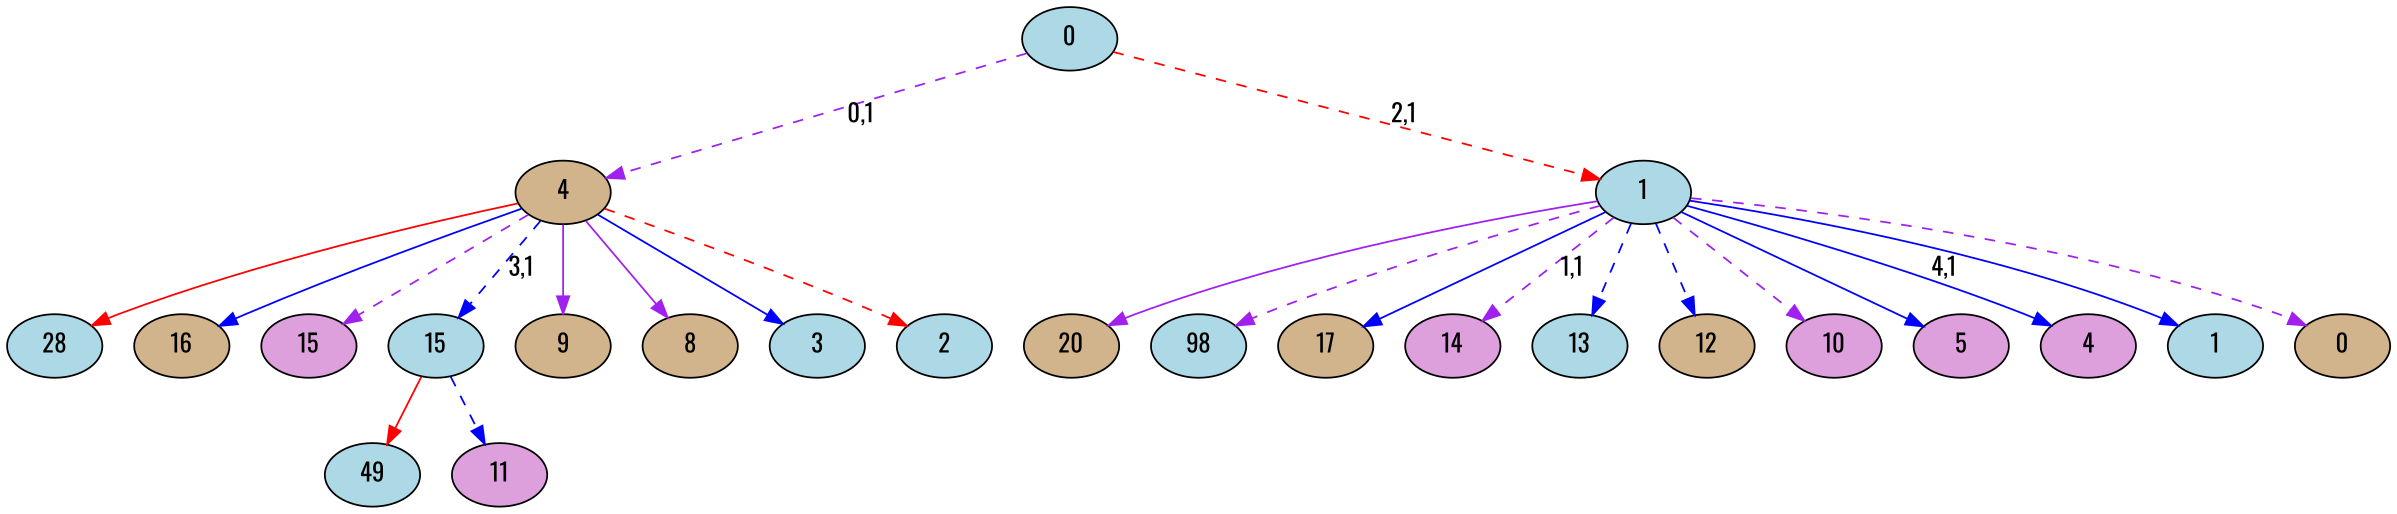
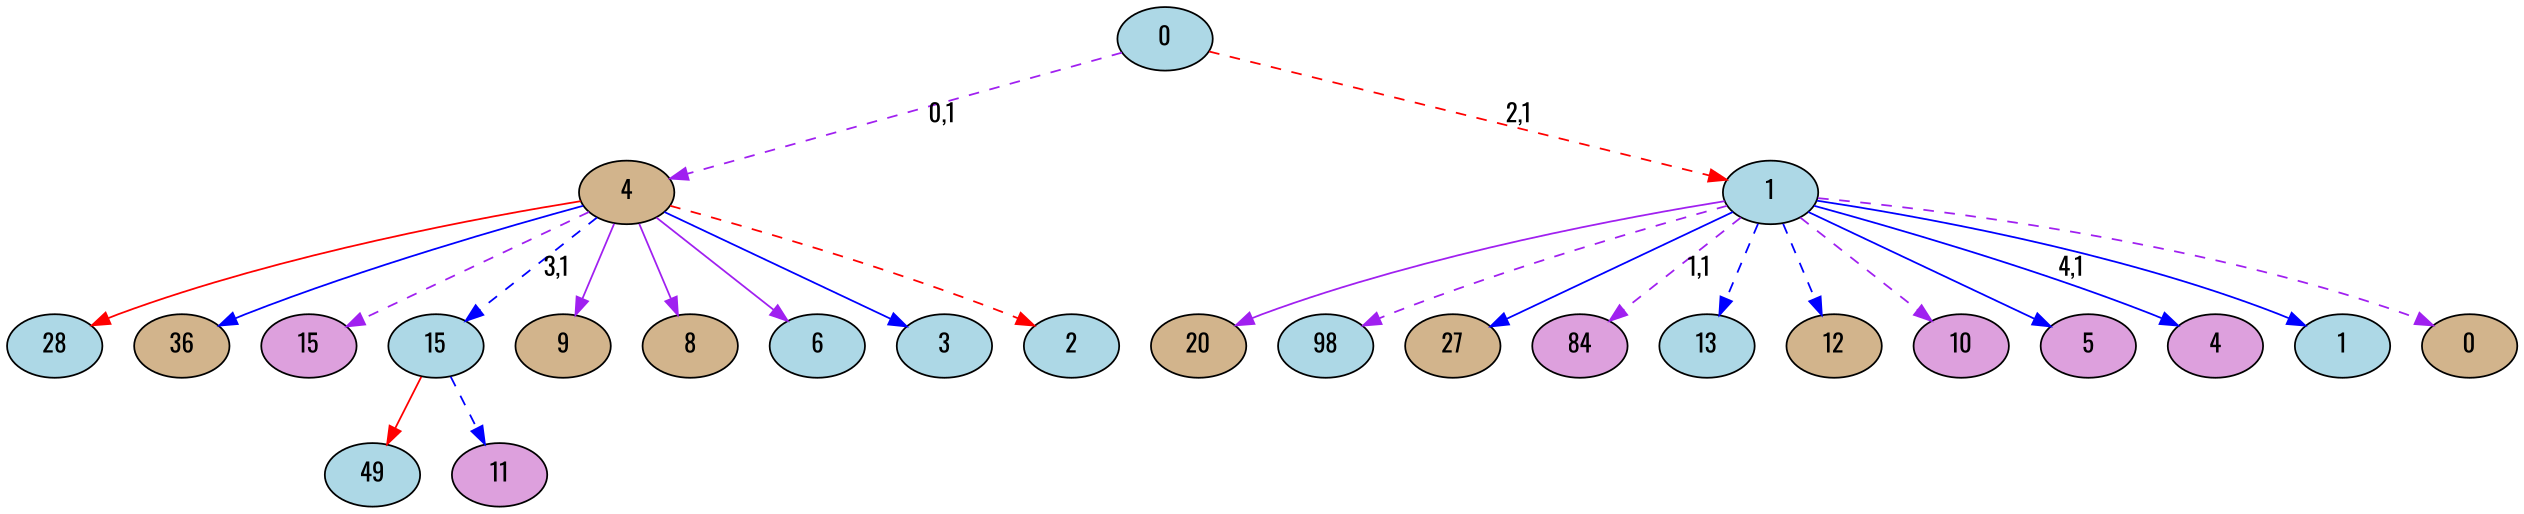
node "16": label "16" -> "36"
node "6": added
node "17": label "17" -> "27"
node "14": label "14" -> "84"
